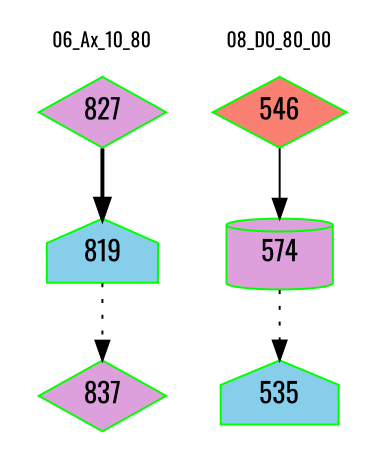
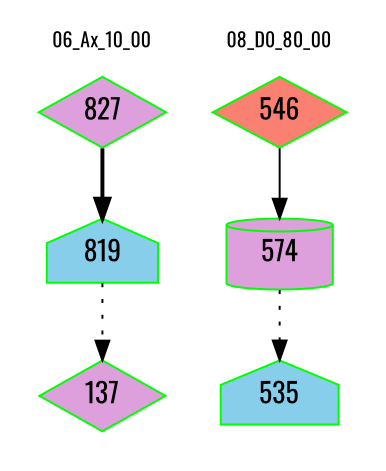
cluster "06_Ax_10_80": label "06_Ax_10_80" -> "06_Ax_10_00"
node "837": label "837" -> "137"
